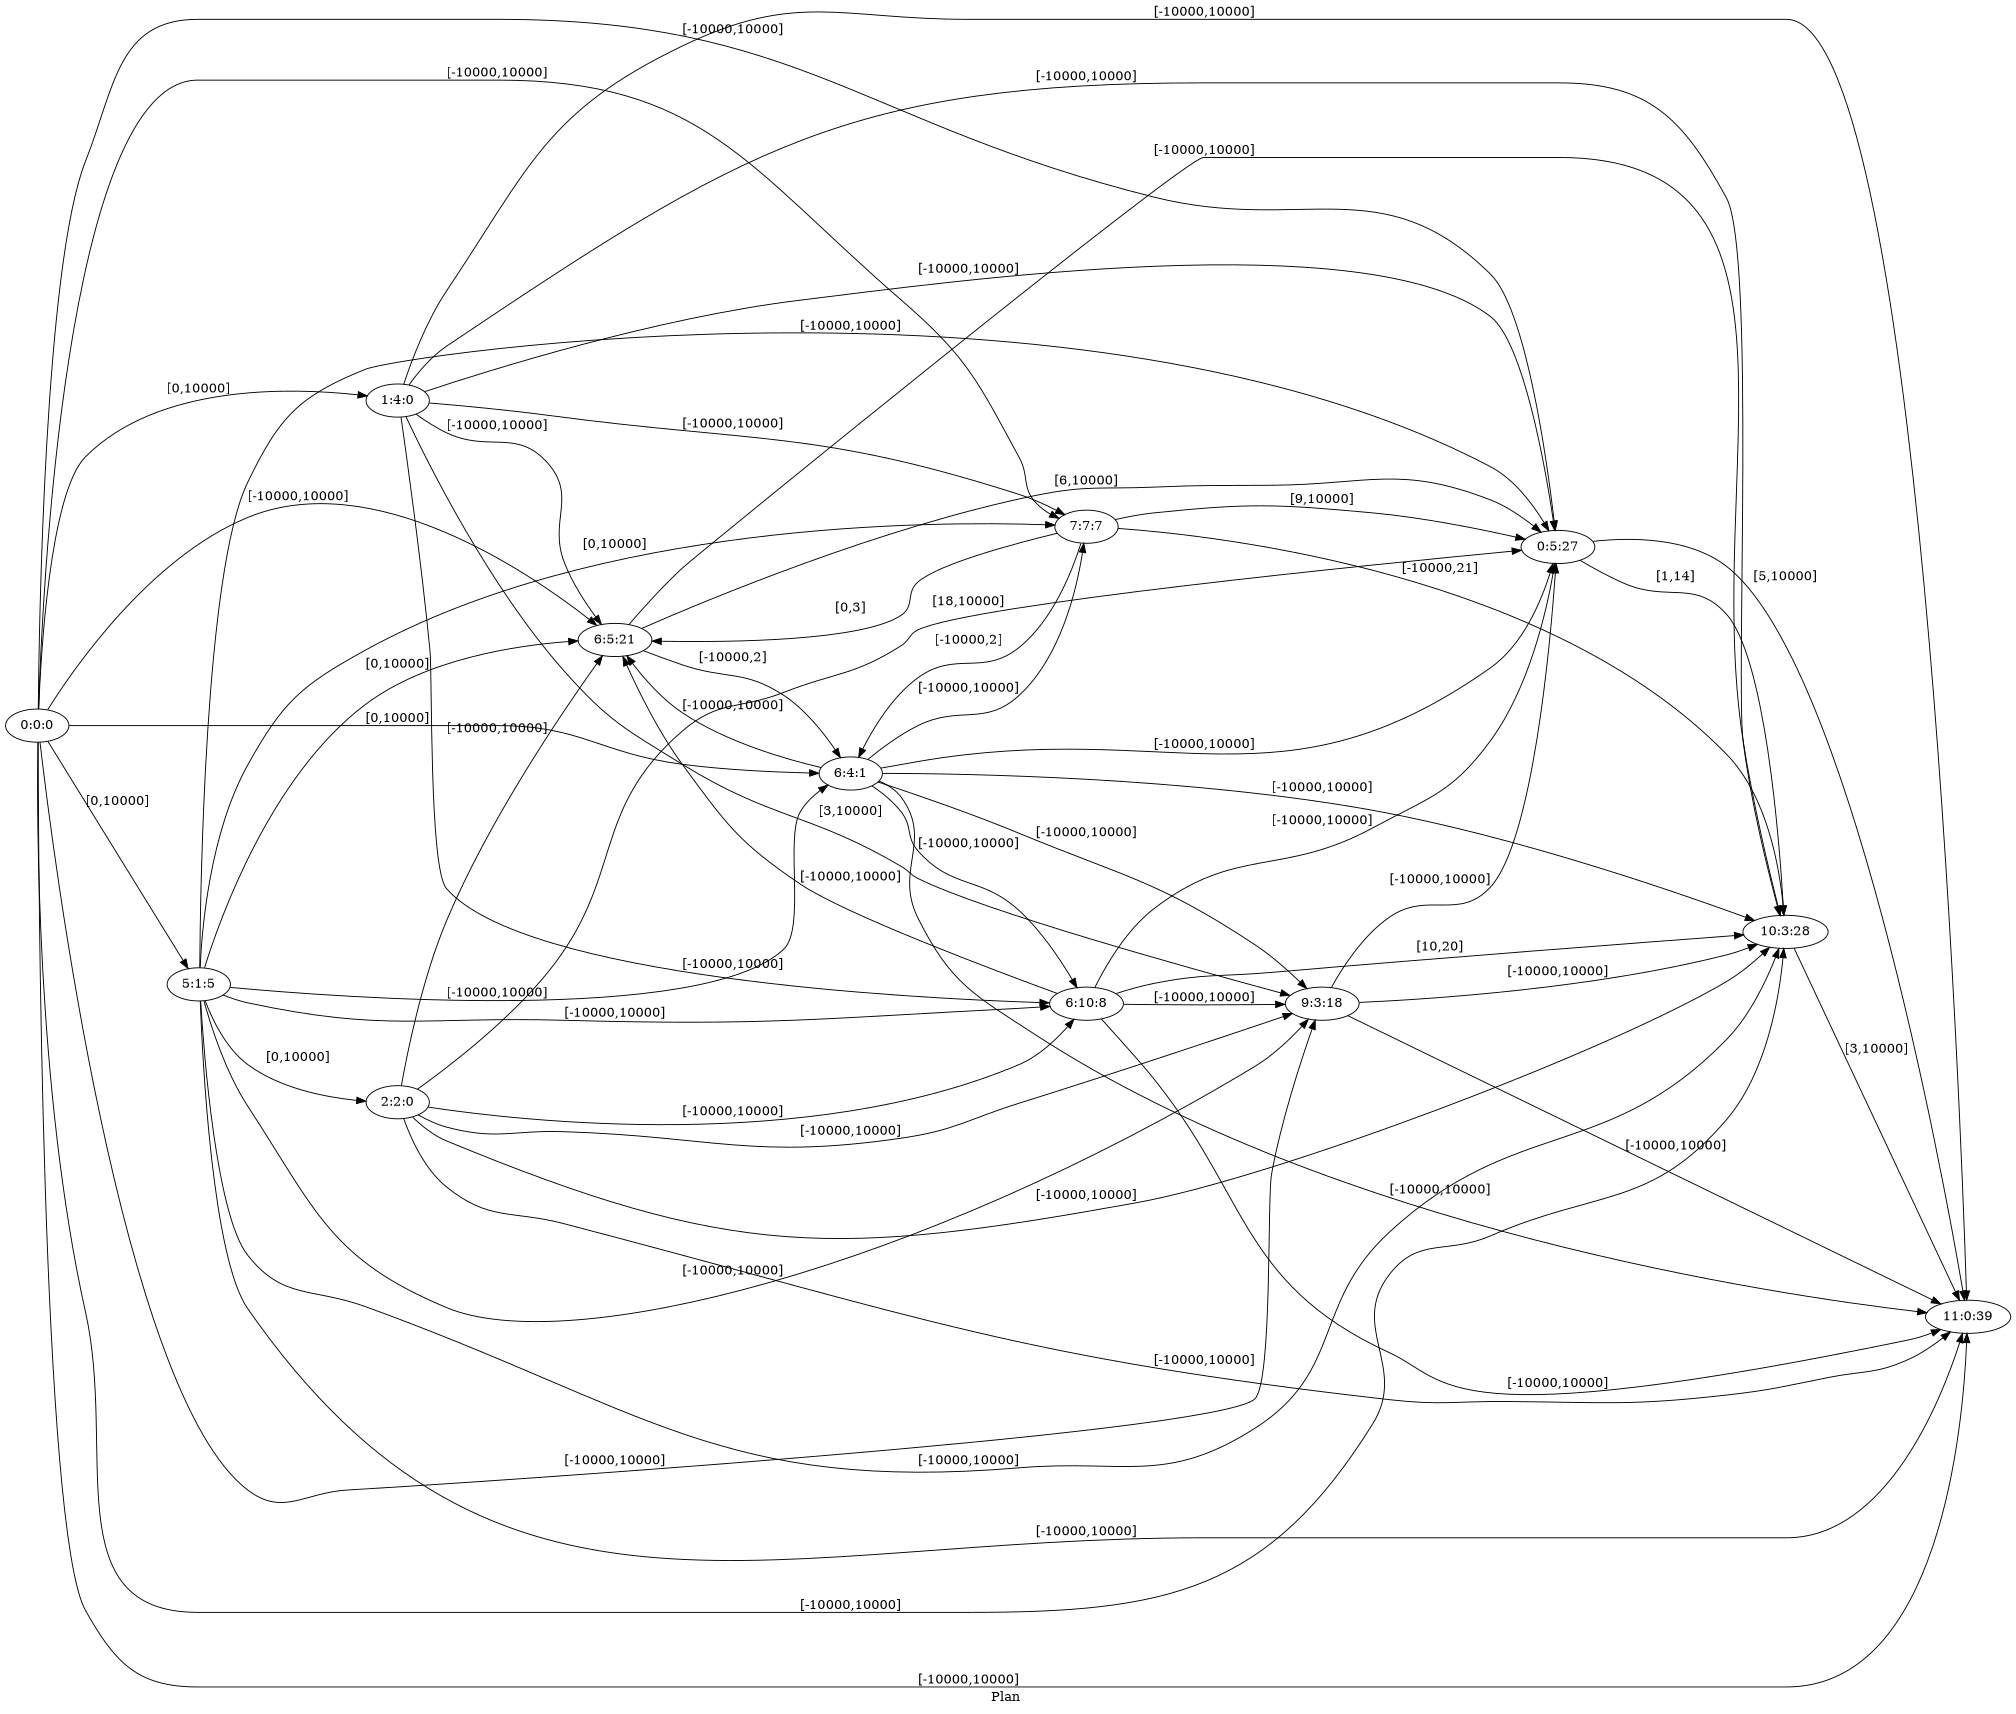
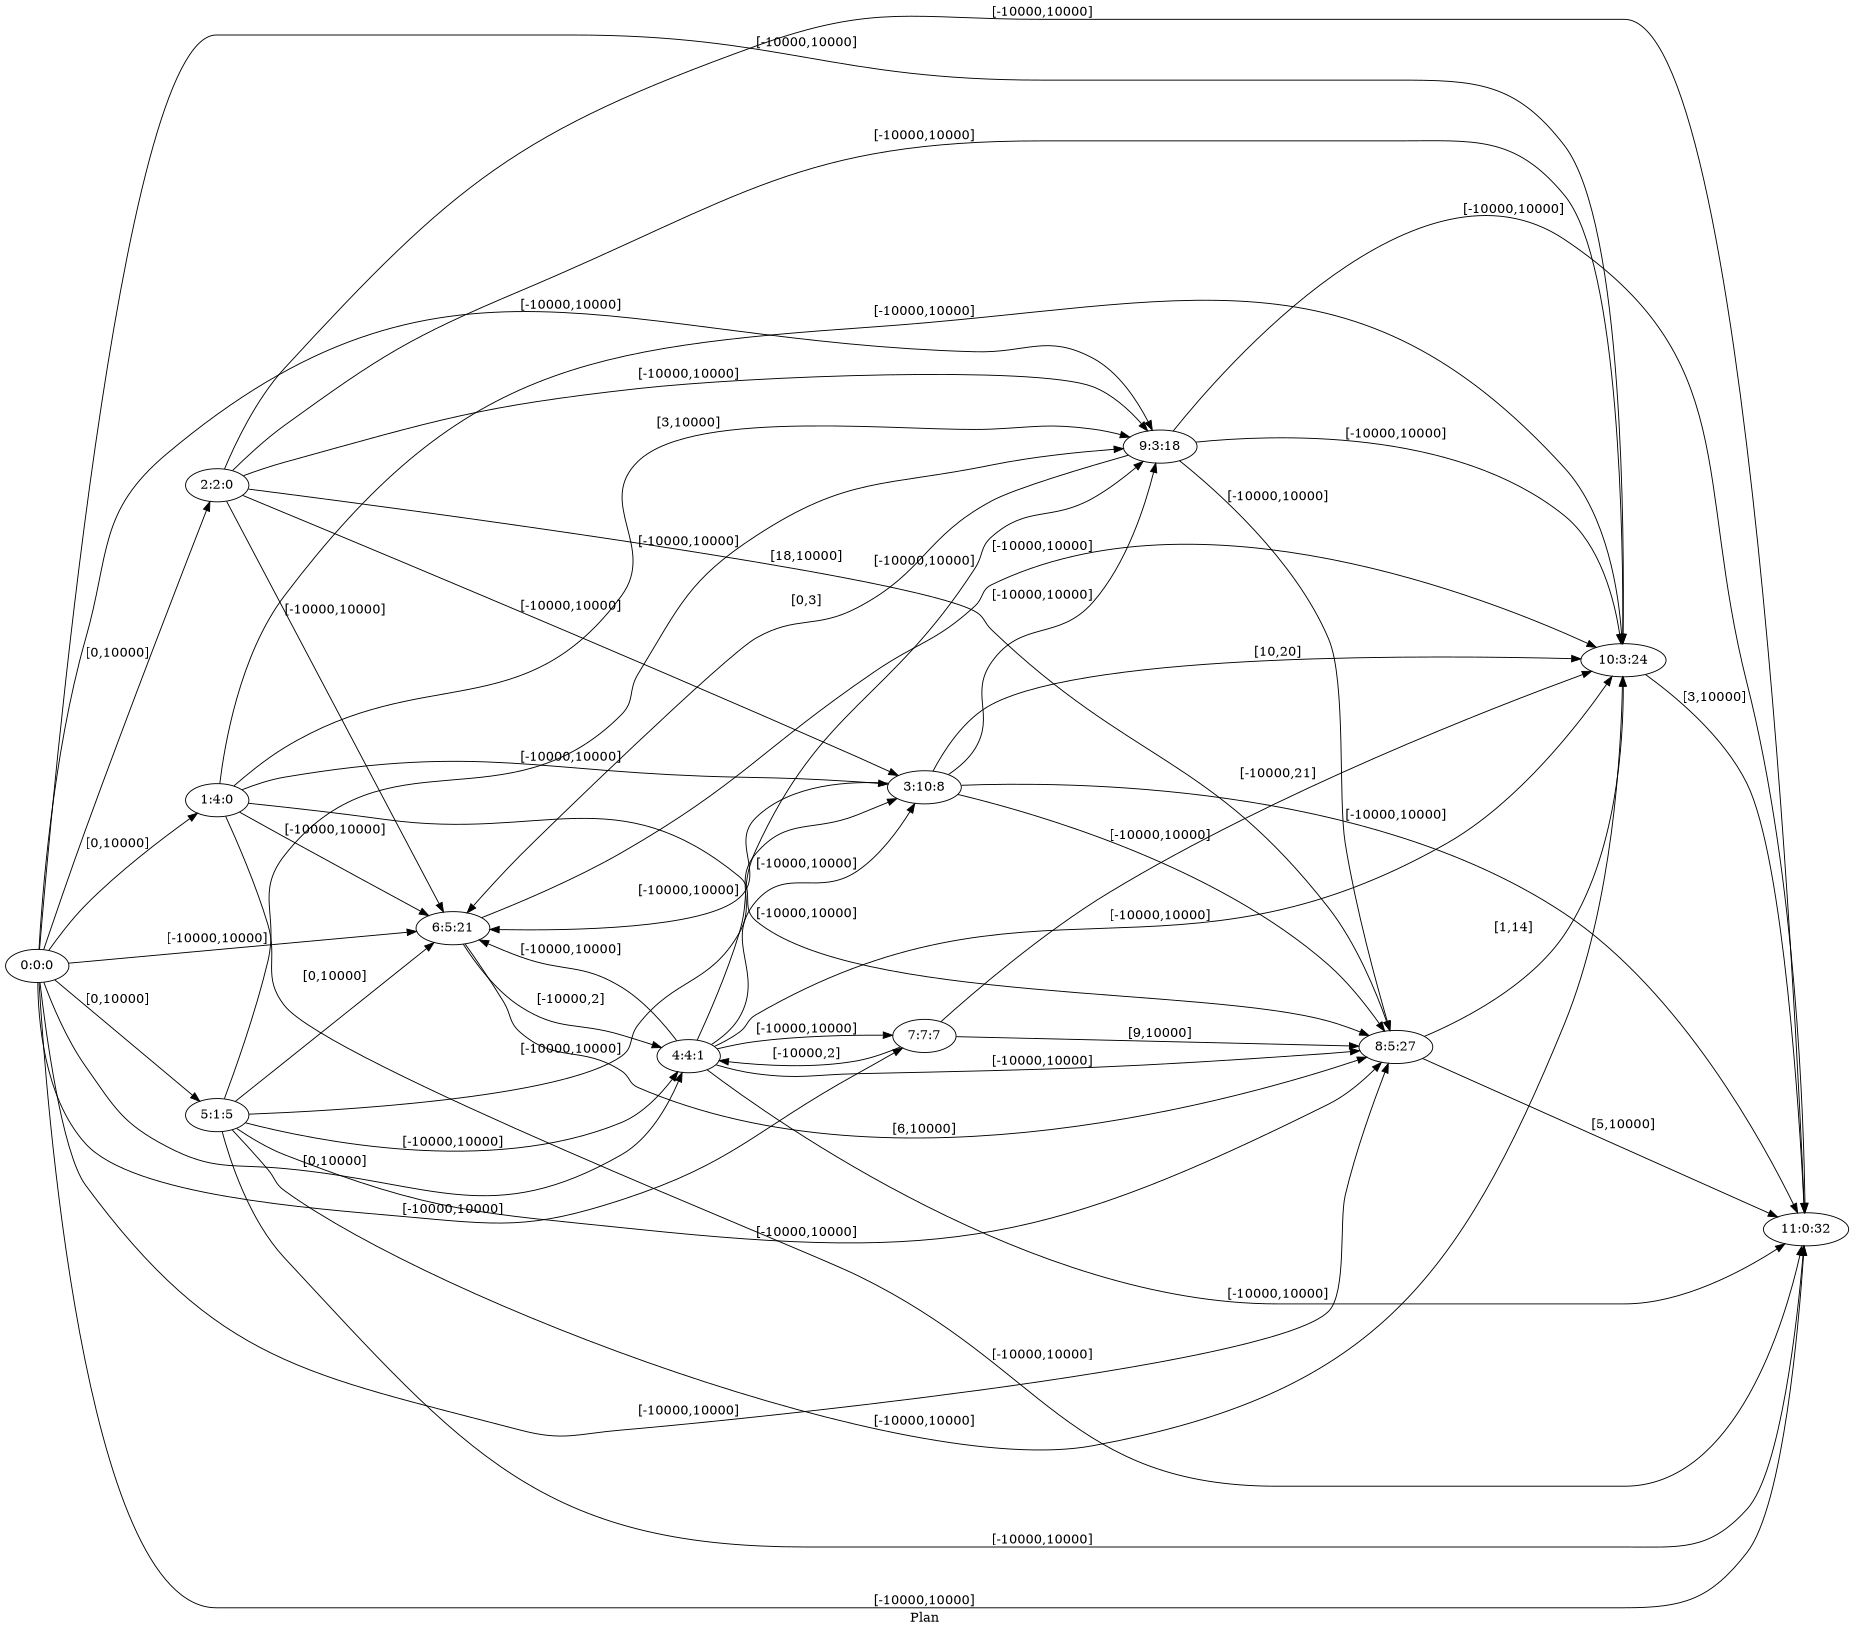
edge "1:4:0" -> "7:7:7": removed, label "[-10000,10000]"
node "0:5:27": label "0:5:27" -> "8:5:27"
edge "5:1:5" -> "7:7:7": removed, label "[0,10000]"
edge "7:7:7" -> "6:5:21": now "9:3:18" -> "6:5:21"
node "6:4:1": label "6:4:1" -> "4:4:1"
node "10:3:28": label "10:3:28" -> "10:3:24"
node "6:10:8": label "6:10:8" -> "3:10:8"
edge "5:1:5" -> "2:2:0": now "0:0:0" -> "2:2:0"
node "11:0:39": label "11:0:39" -> "11:0:32"
